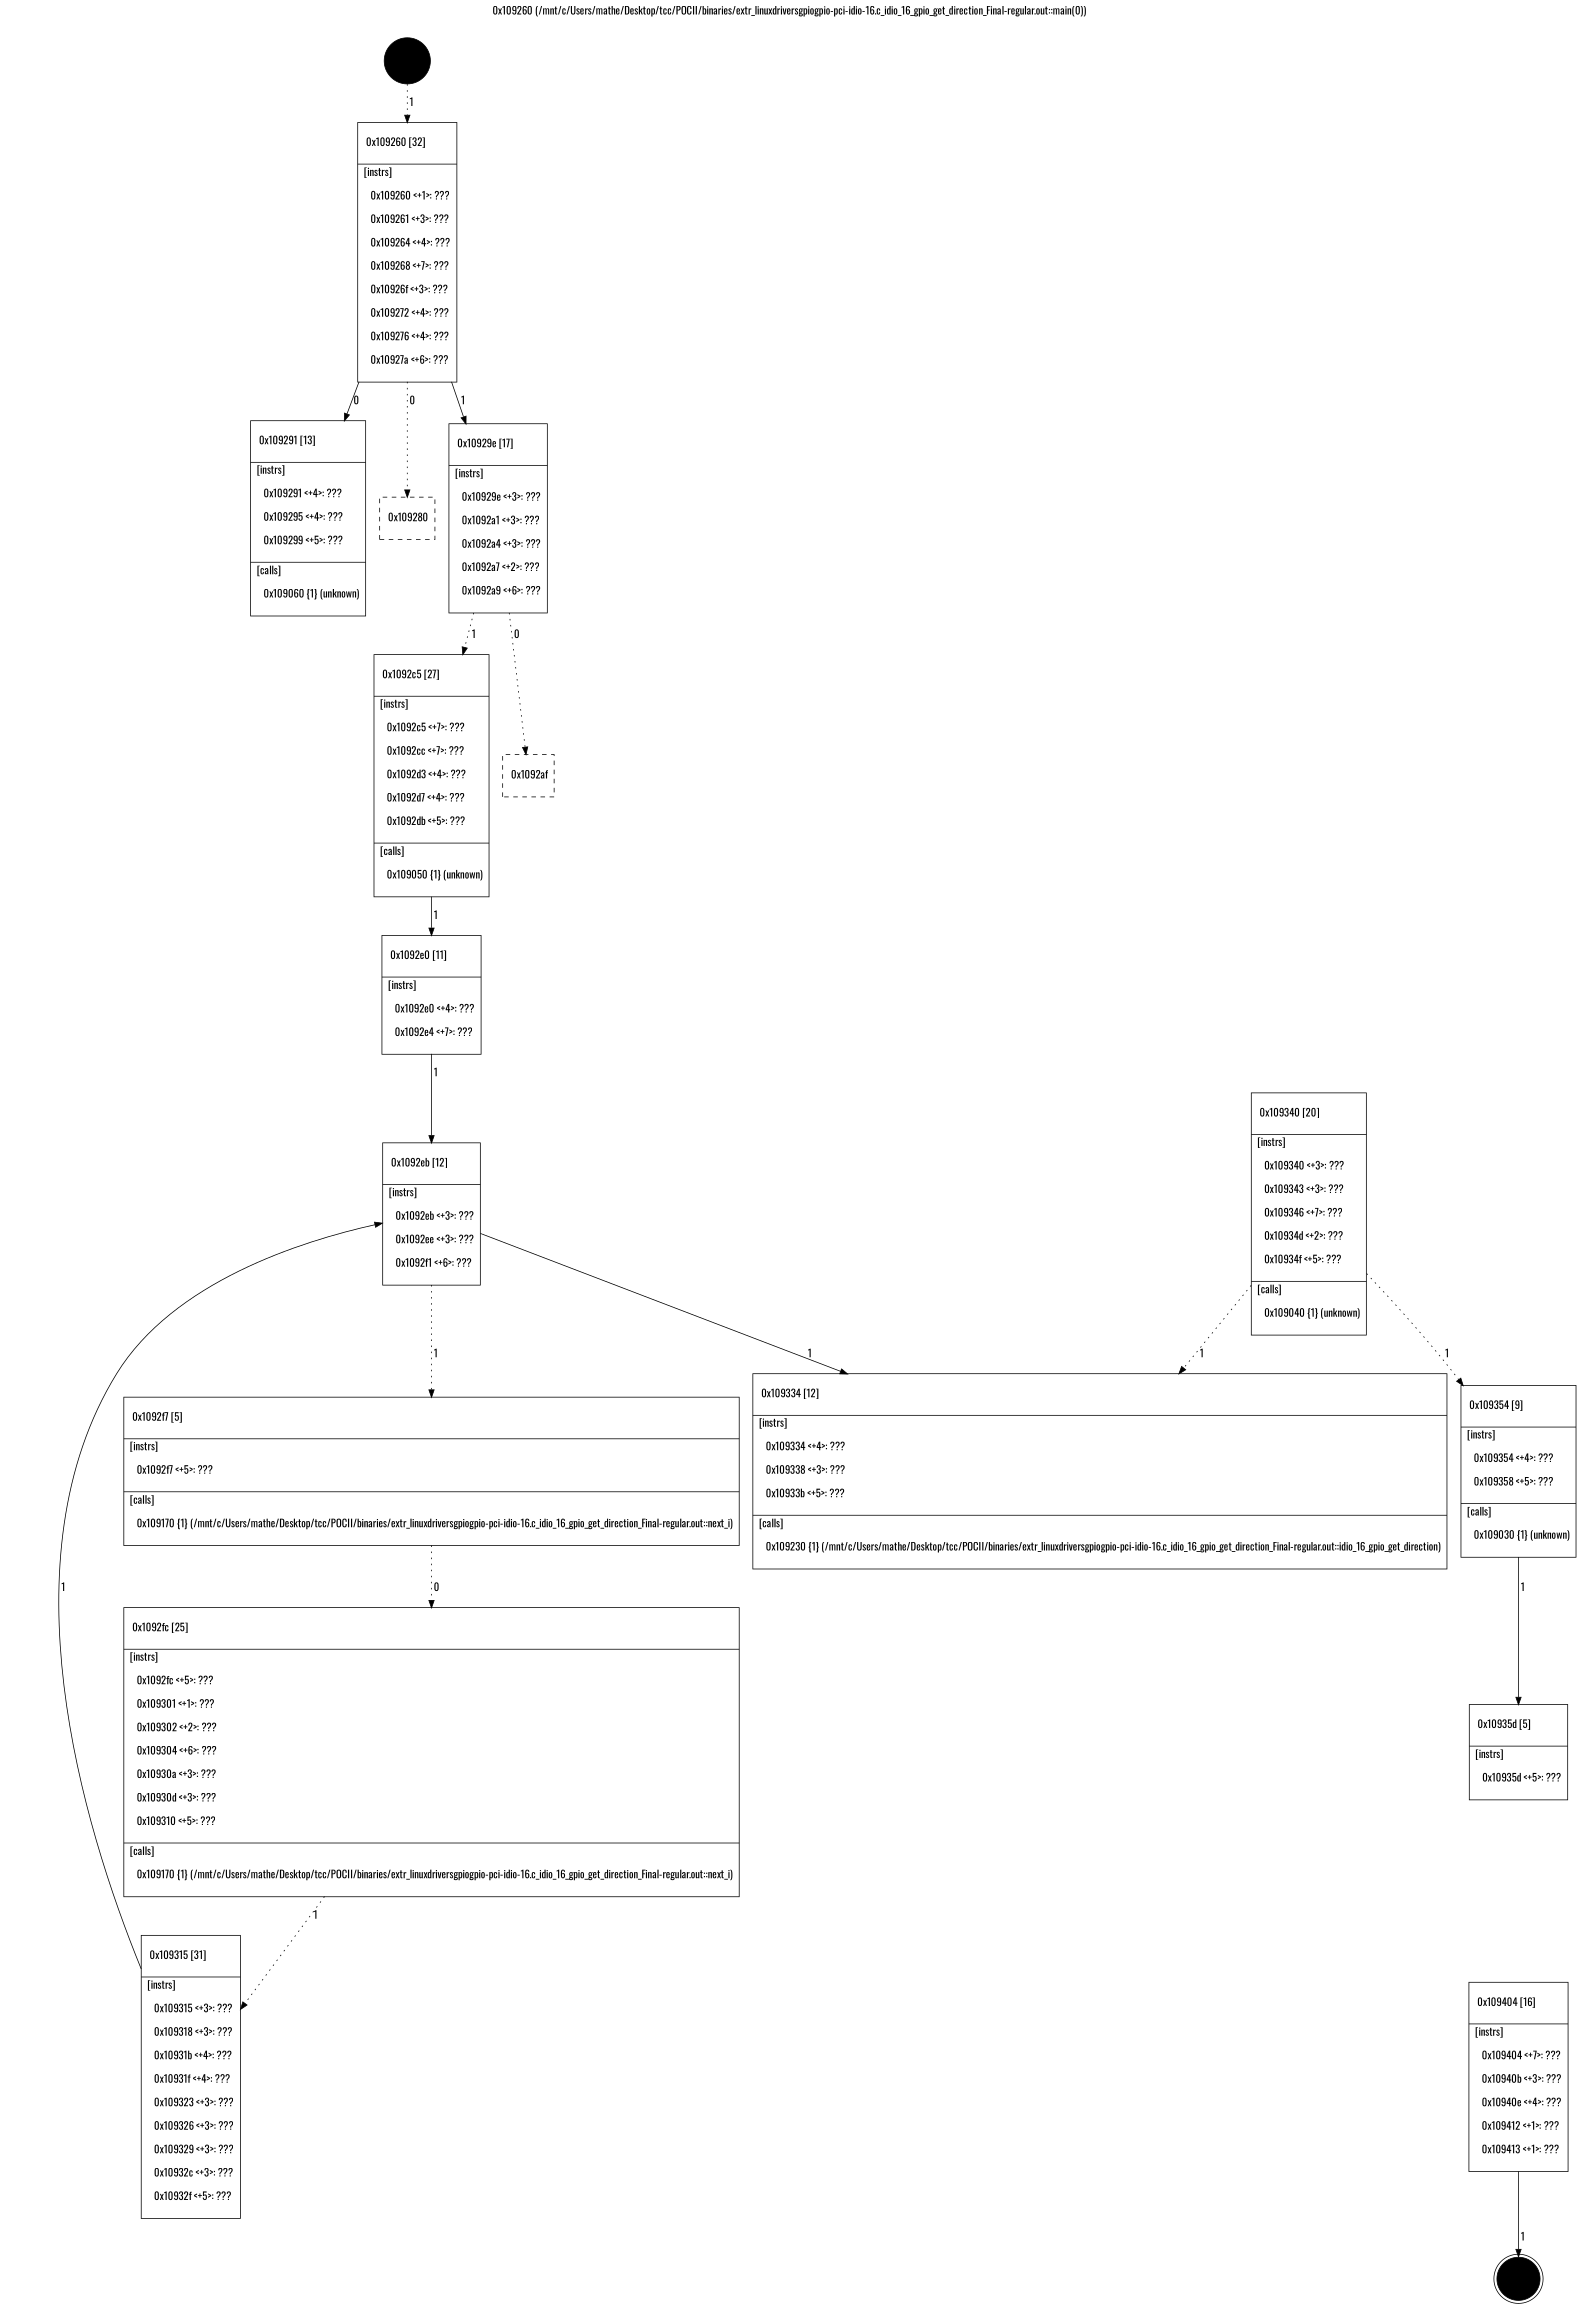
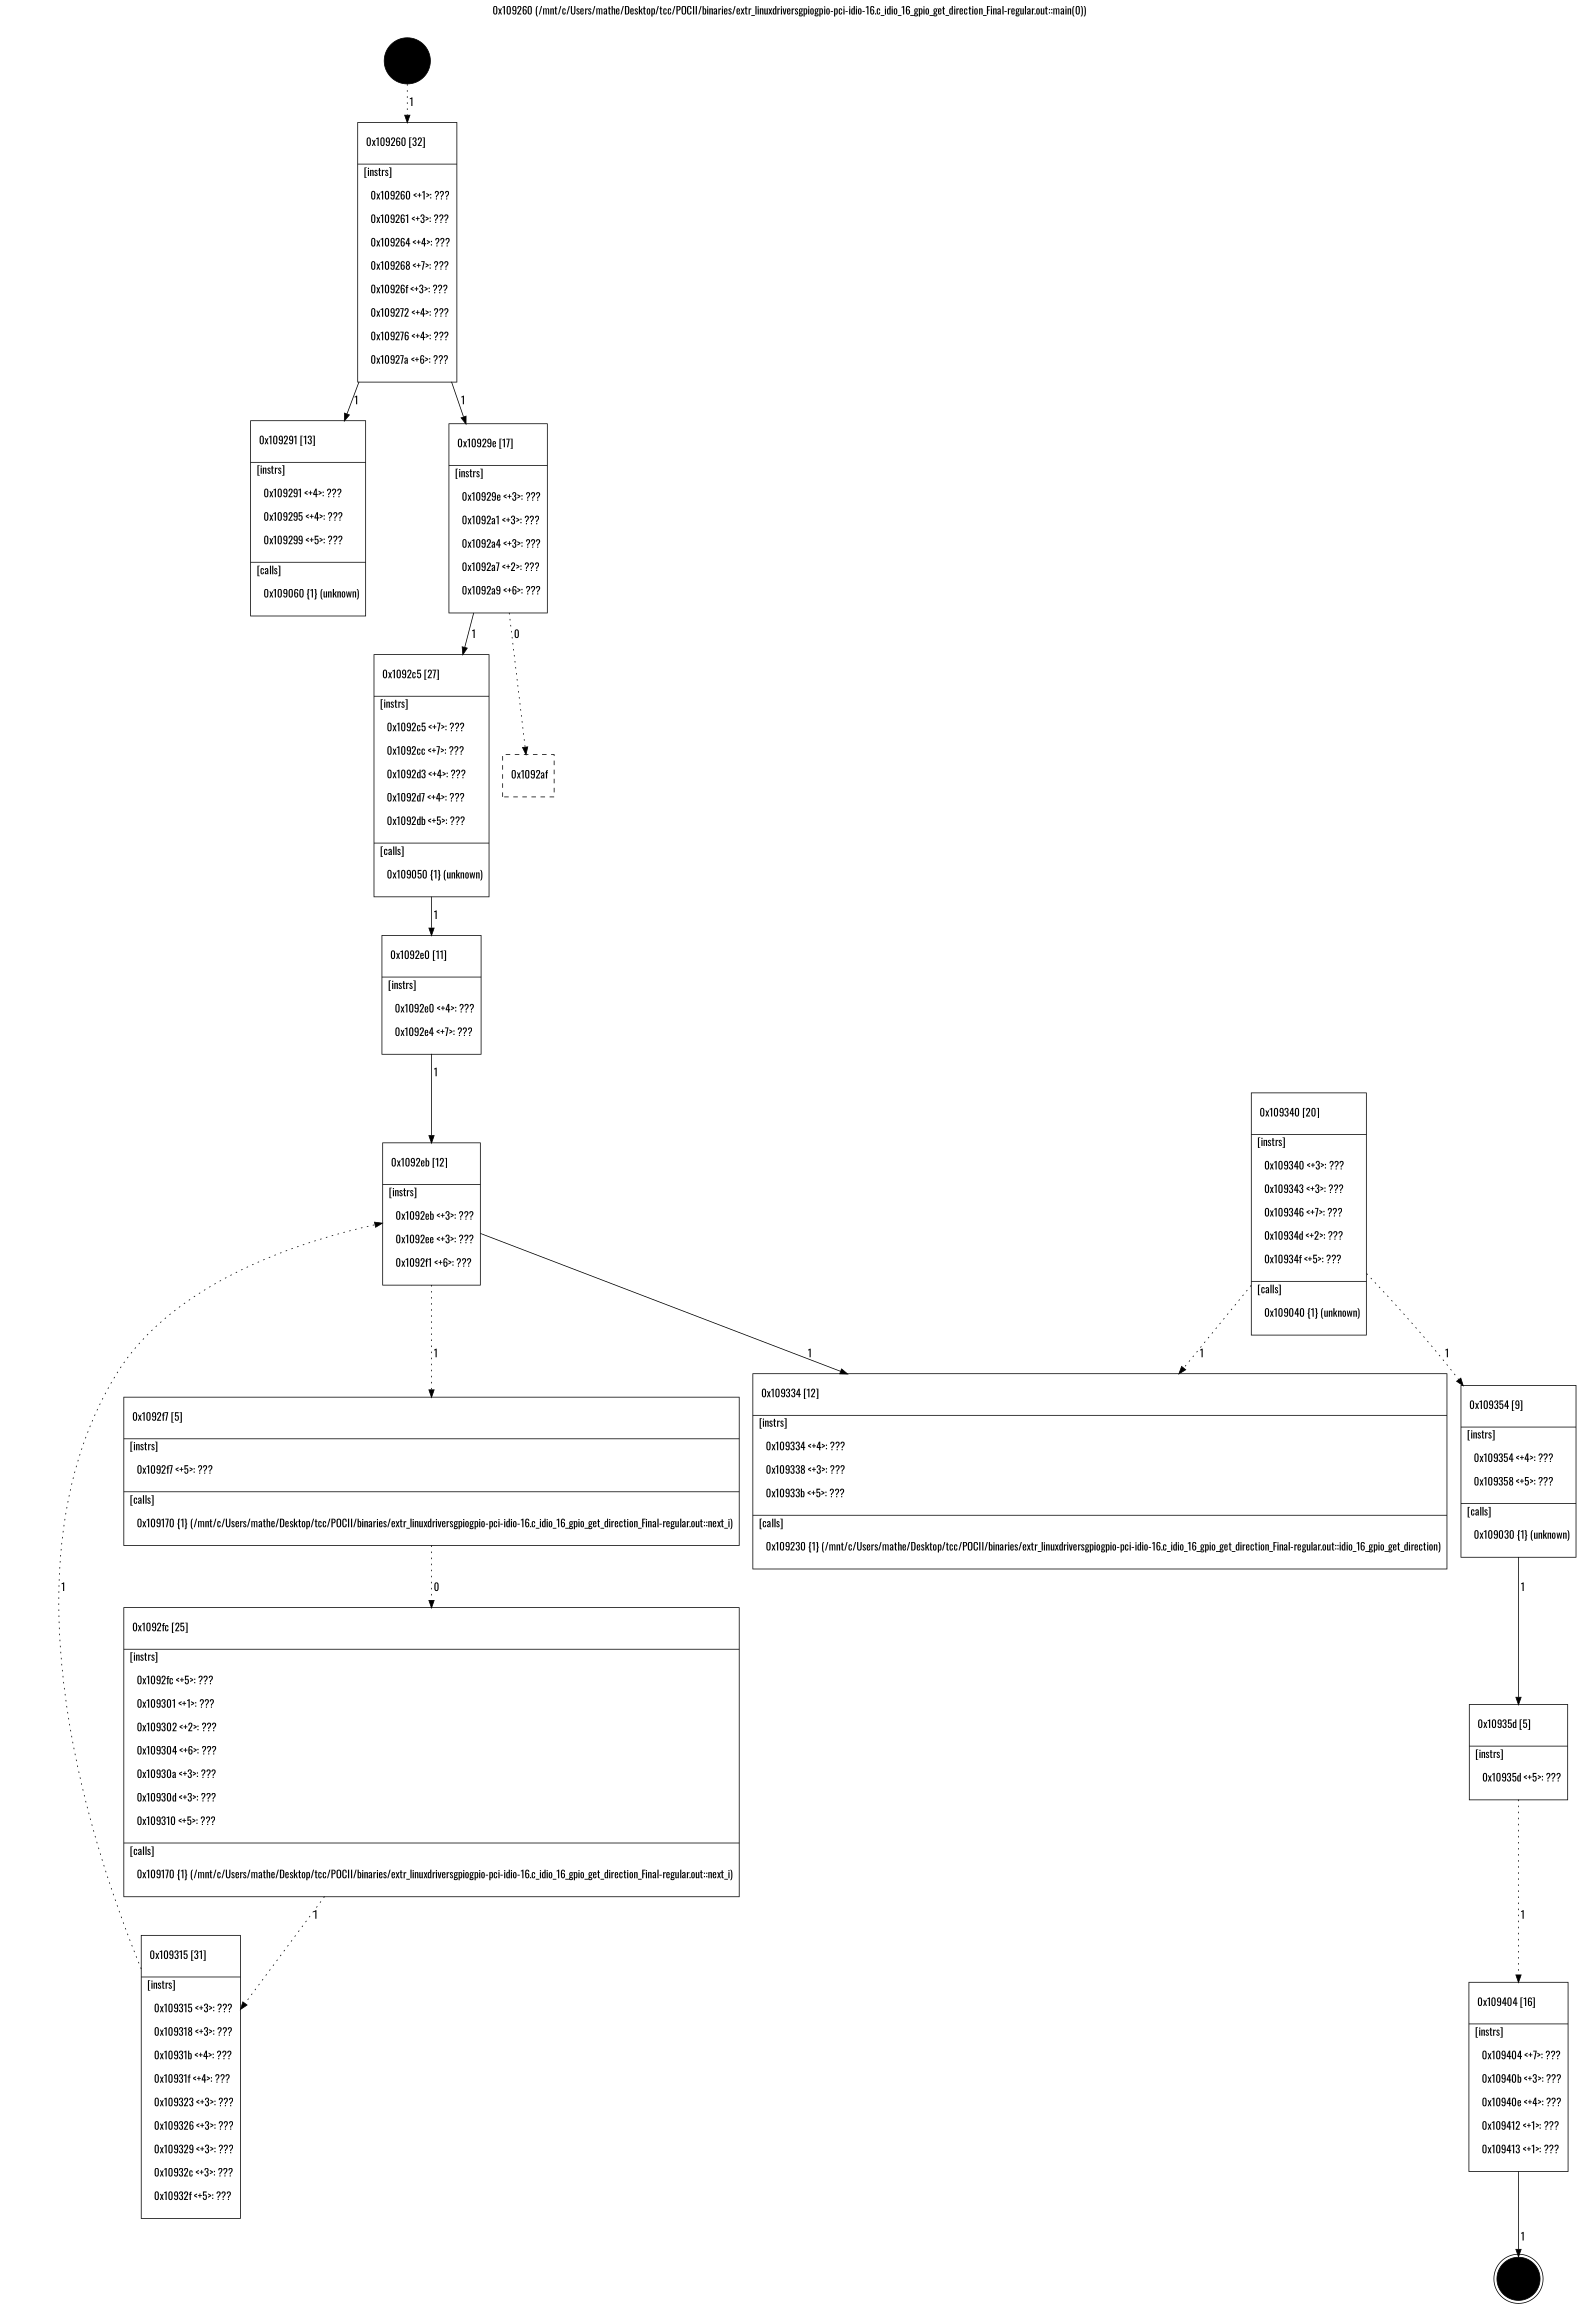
edge "0x109260 [32]" -> "0x109291 [13]": label " 0" -> " 1"
node "0x109280": removed
edge "0x10929e [17]" -> "0x1092c5 [27]": style dotted -> solid
edge "0x109315 [31]" -> "0x1092eb [12]": style solid -> dotted
edge "0x10935d [5]" -> "0x109404 [16]": added, label "1"
